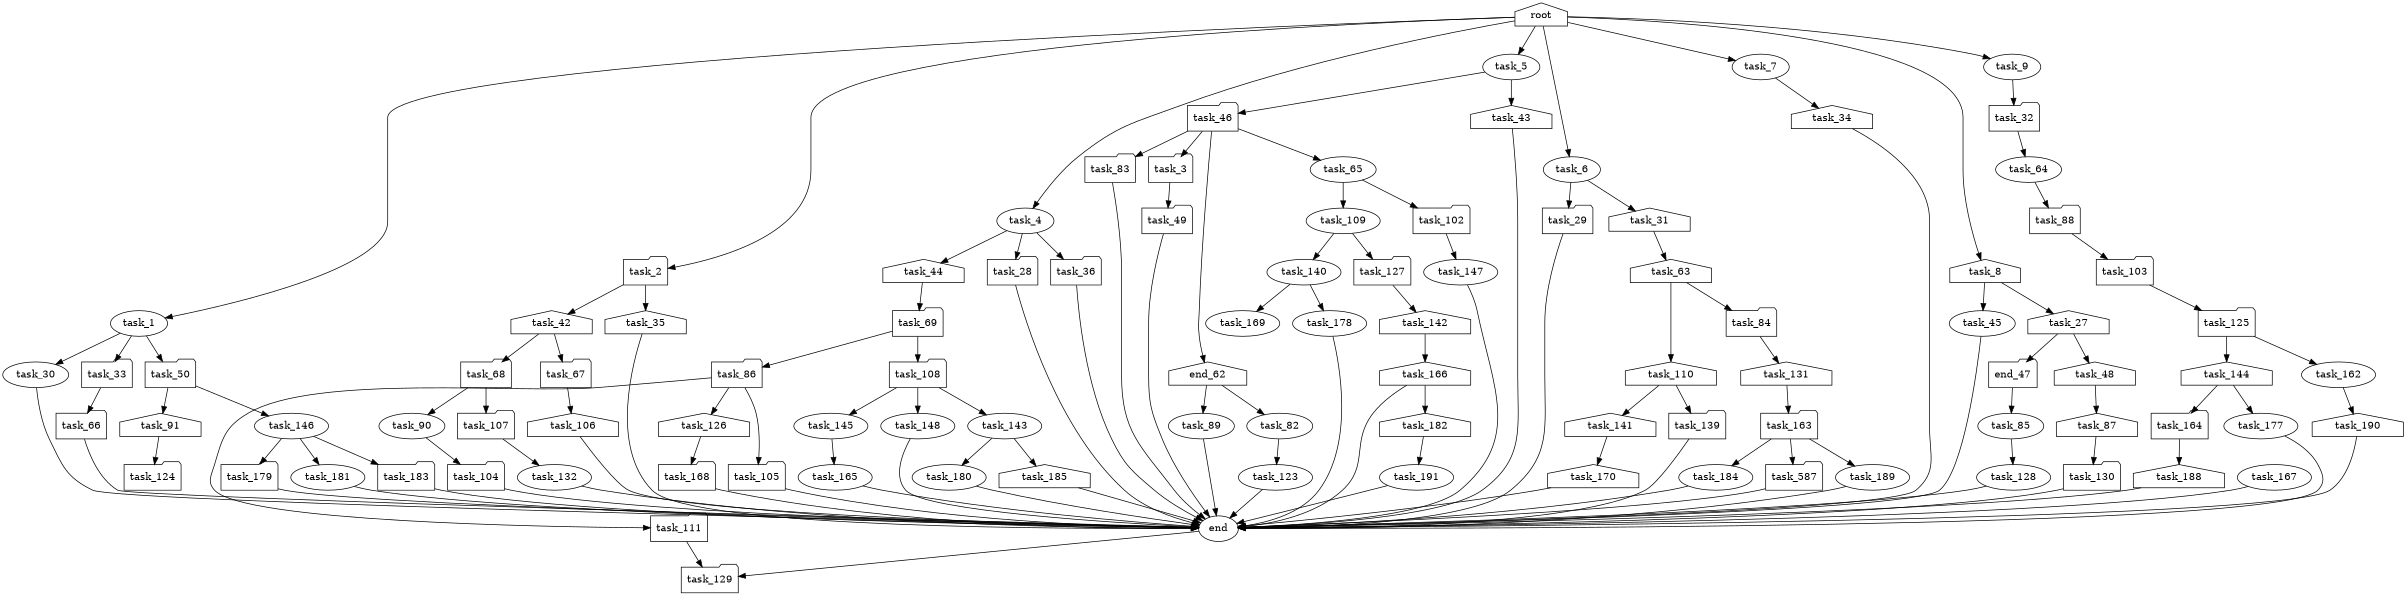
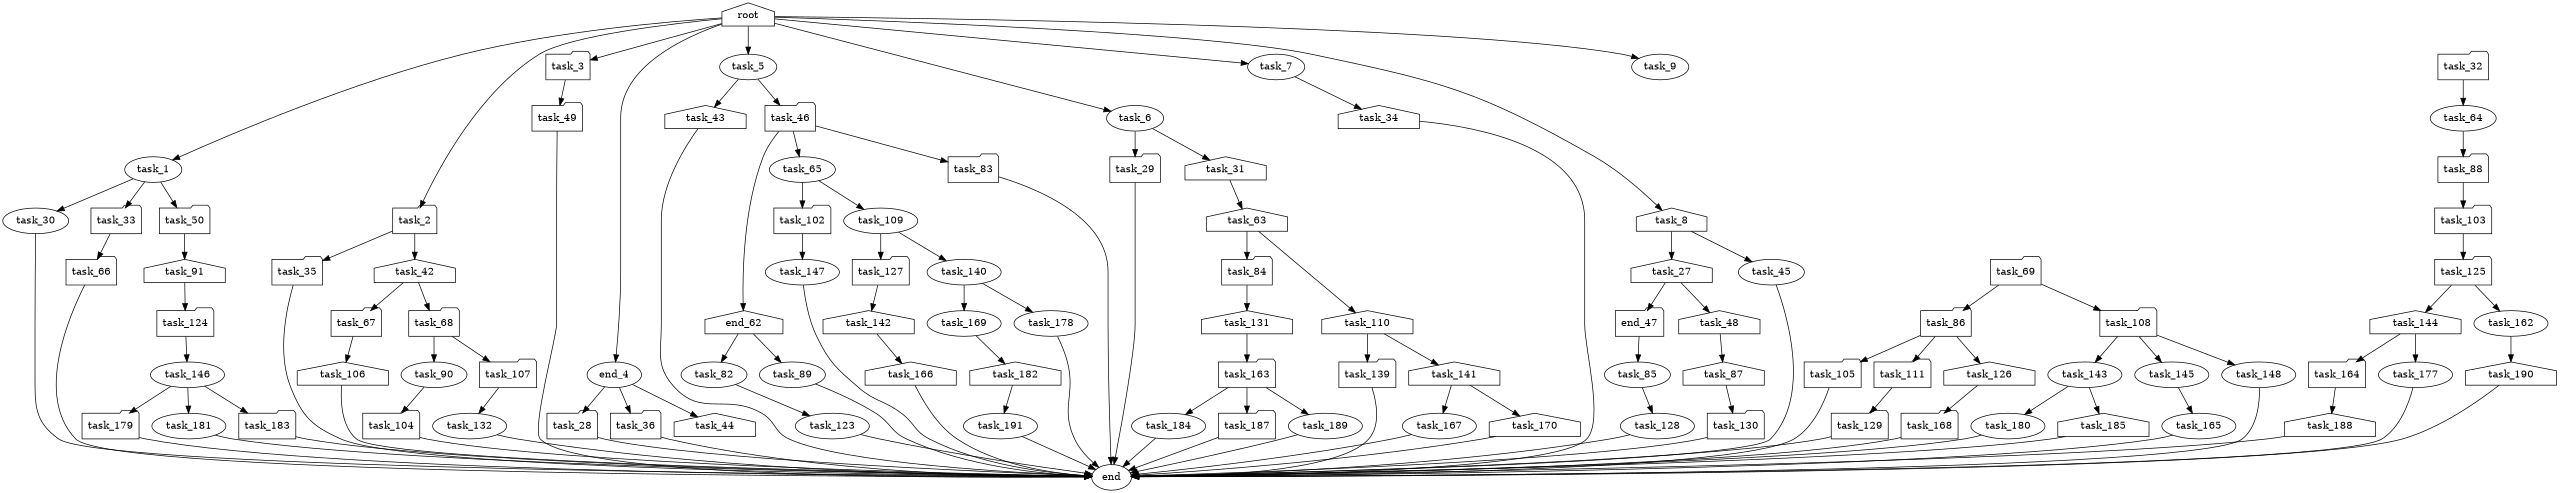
edge "task_9" -> "task_32": removed
edge "task_46" -> "task_3": now "root" -> "task_3"
node "task_4": label "task_4" -> "end_4"
edge "task_44" -> "task_69": removed
node "task_35": shape house -> folder
edge "task_166" -> "task_182": now "task_169" -> "task_182"
edge "task_141" -> "task_167": added
edge "task_50" -> "task_146": now "task_124" -> "task_146"
node "task_587": label "task_587" -> "task_187"
edge "end" -> "task_129": reversed
